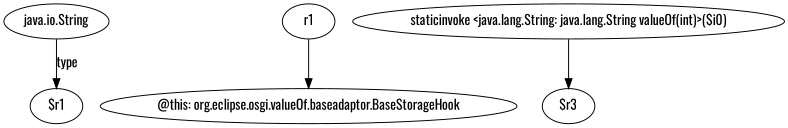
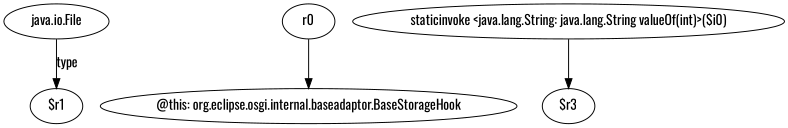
node "java.io.String": label "java.io.String" -> "java.io.File"
node "r1": label "r1" -> "r0"
node "@this: org.eclipse.osgi.valueOf.baseadaptor.BaseStorageHook": label "@this: org.eclipse.osgi.valueOf.baseadaptor.BaseStorageHook" -> "@this: org.eclipse.osgi.internal.baseadaptor.BaseStorageHook"
